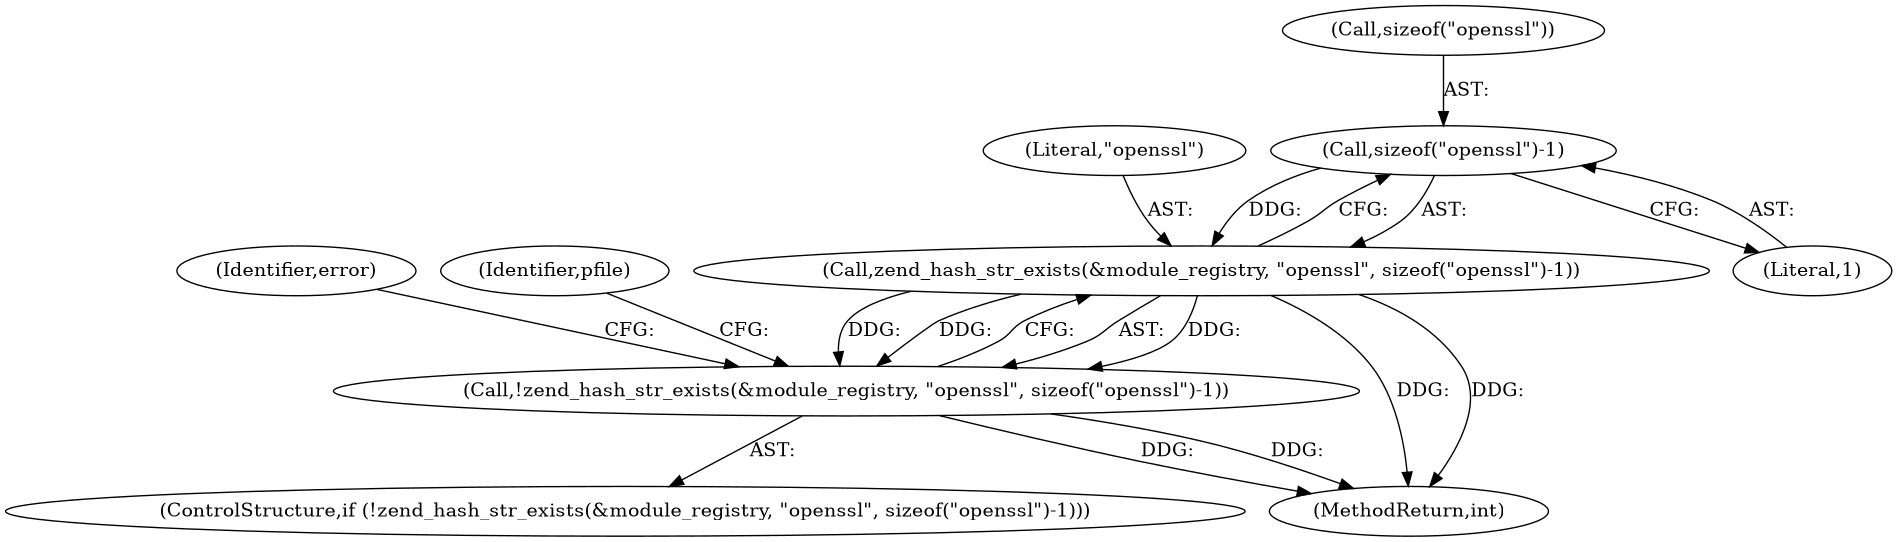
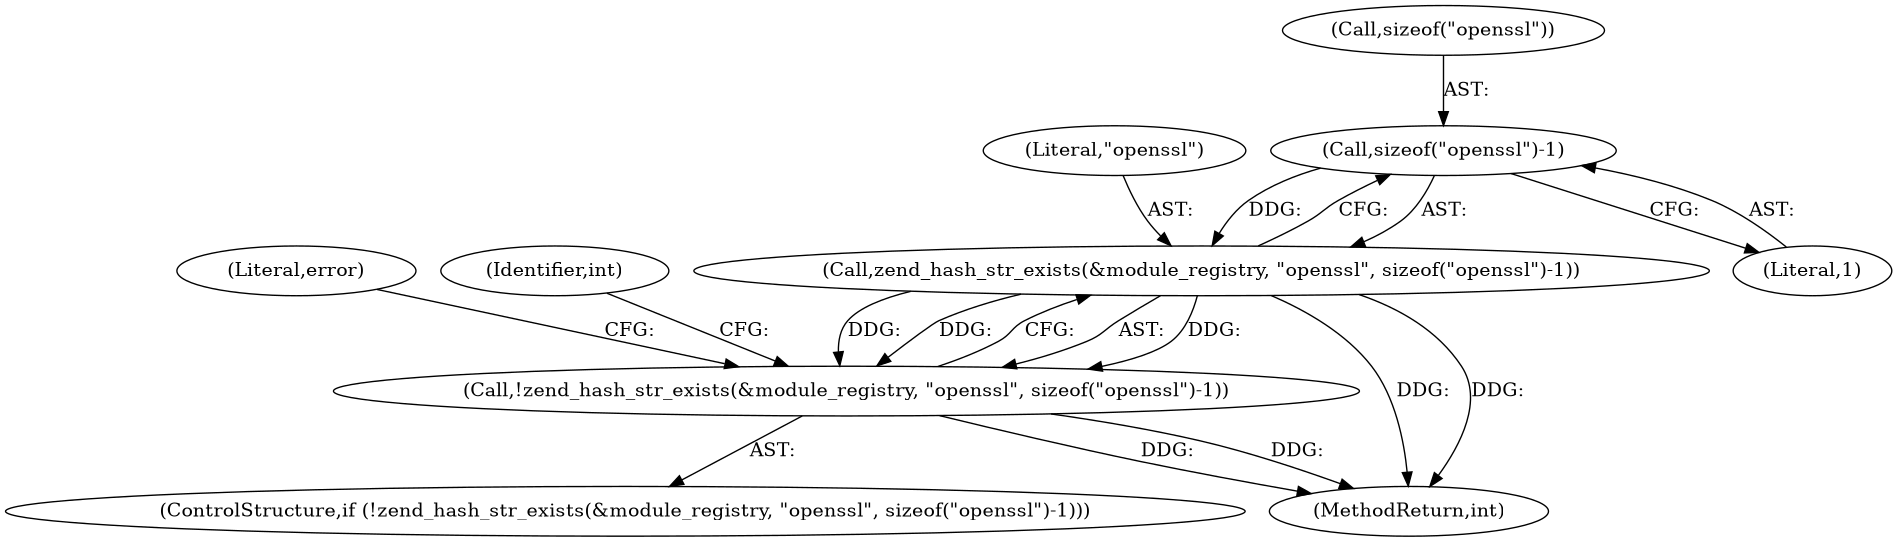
node "(Identifier,error)": label "(Identifier,error)" -> "(Literal,error)"
node "(Identifier,pfile)": label "(Identifier,pfile)" -> "(Identifier,int)"
